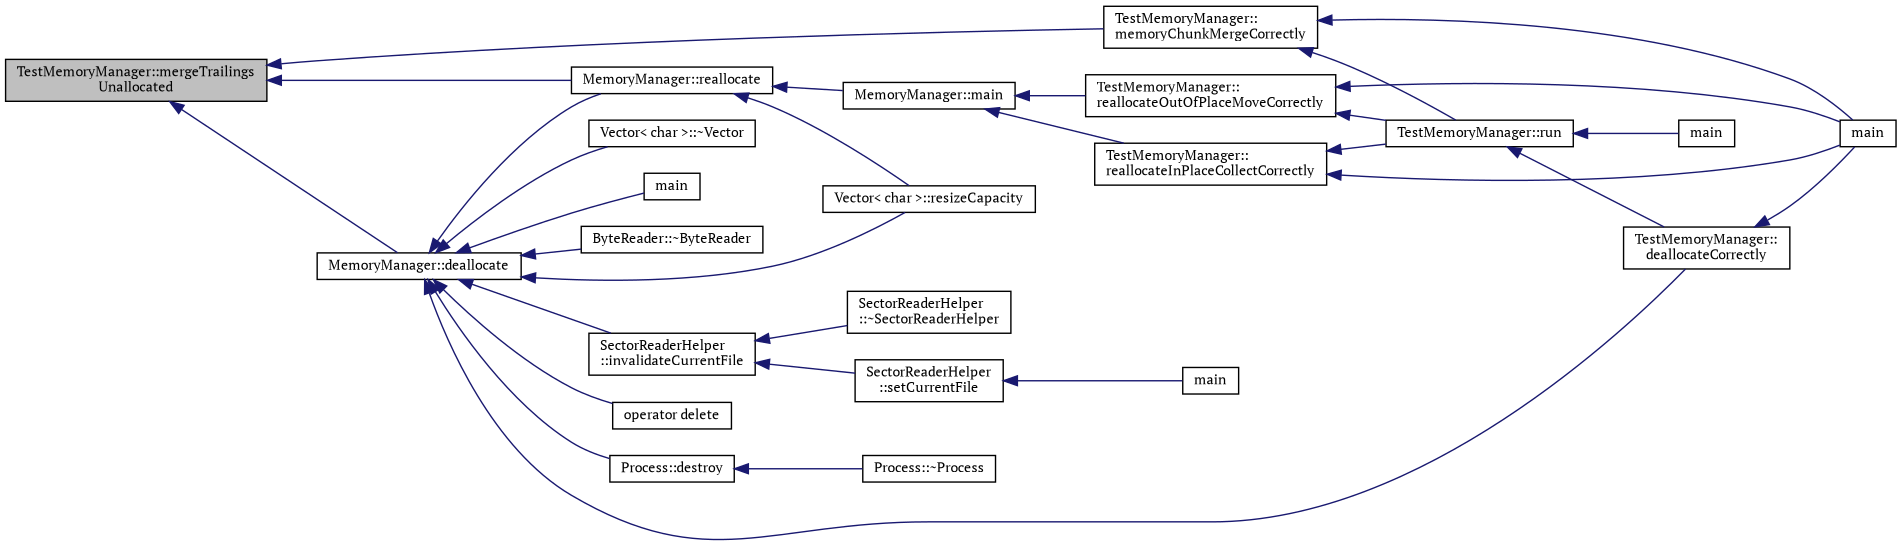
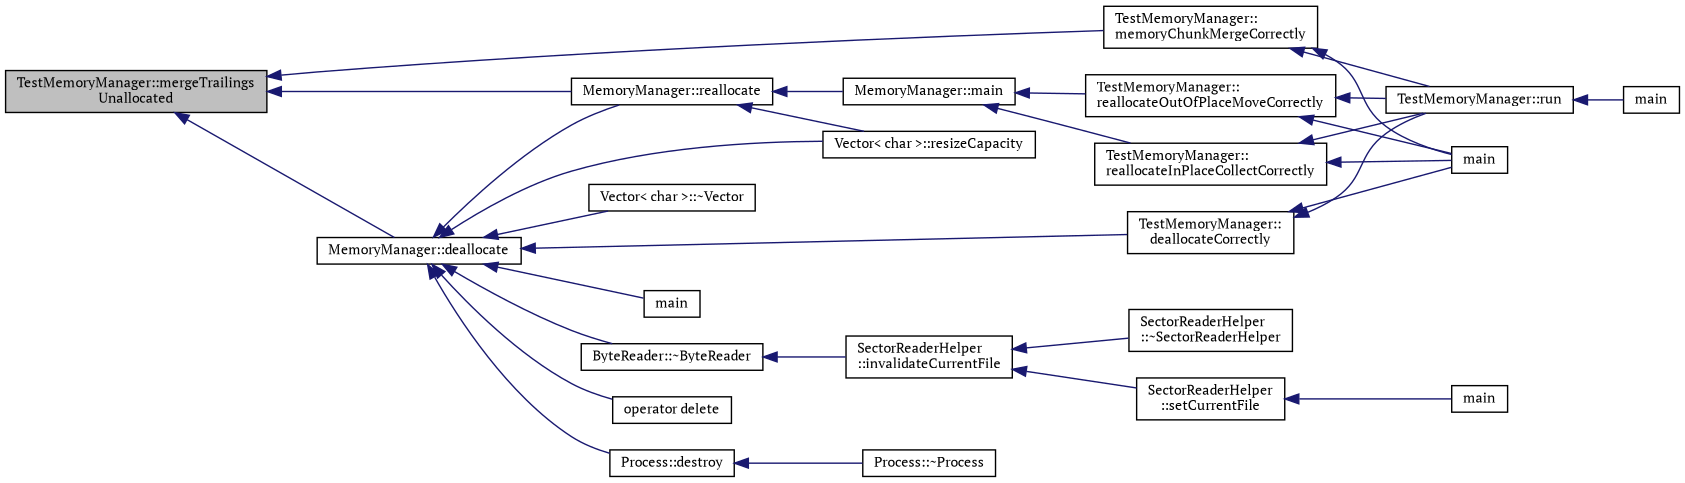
edge "TestMemoryManager:: deallocateCorrectly" -> "TestMemoryManager::run": reversed
edge "SectorReaderHelper ::invalidateCurrentFile" -> "MemoryManager::deallocate": now "SectorReaderHelper ::invalidateCurrentFile" -> "ByteReader::~ByteReader"
